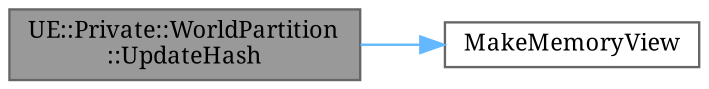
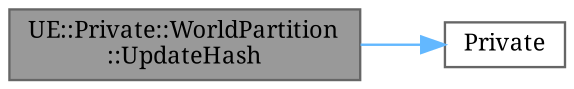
node "MakeMemoryView": label "MakeMemoryView" -> "Private"
